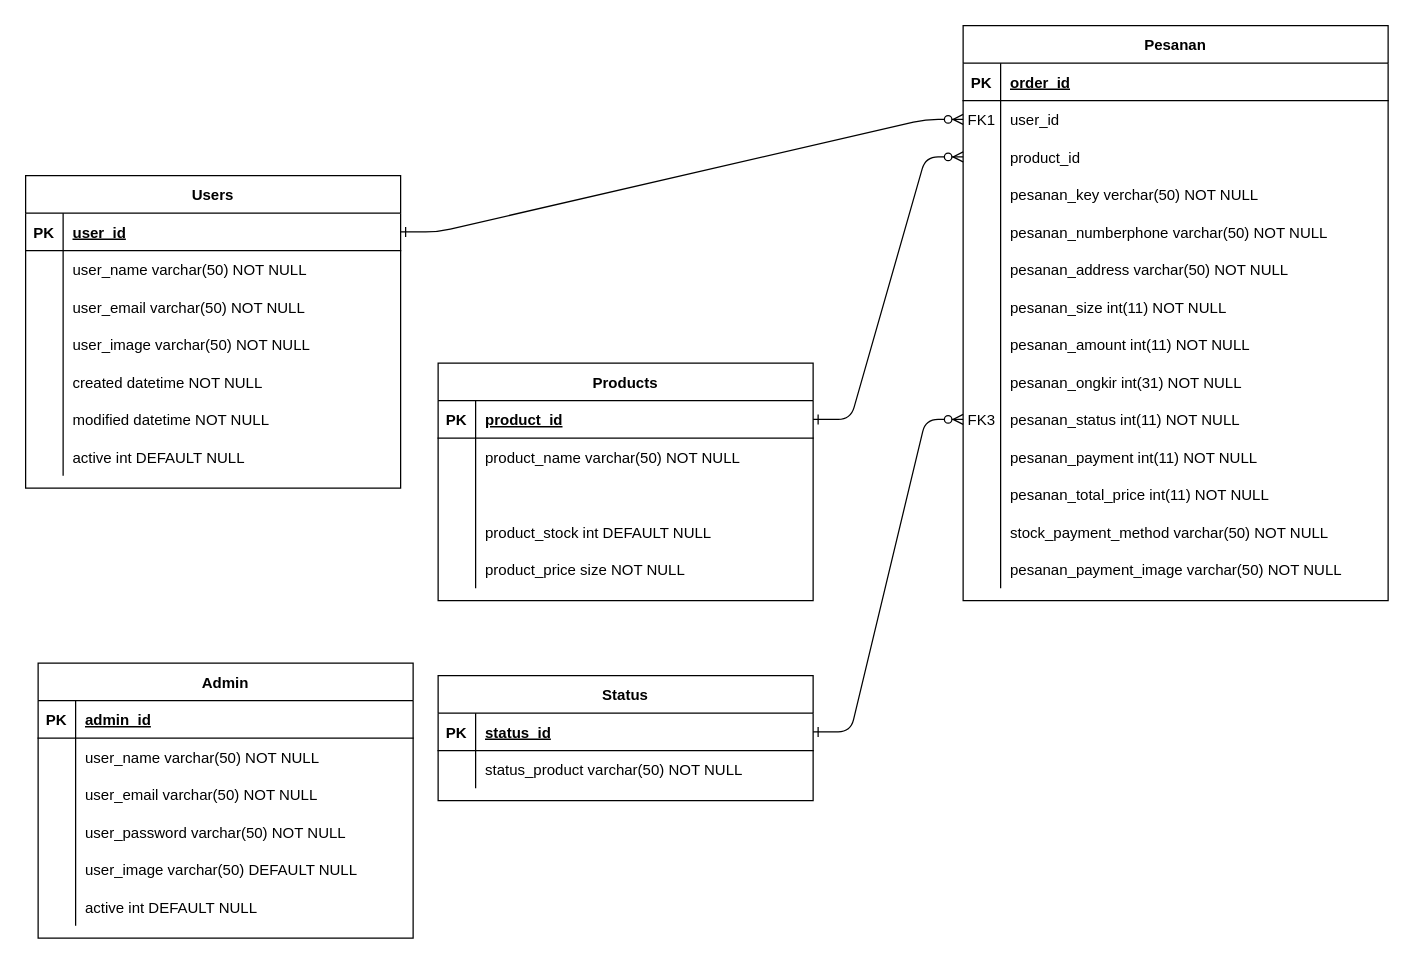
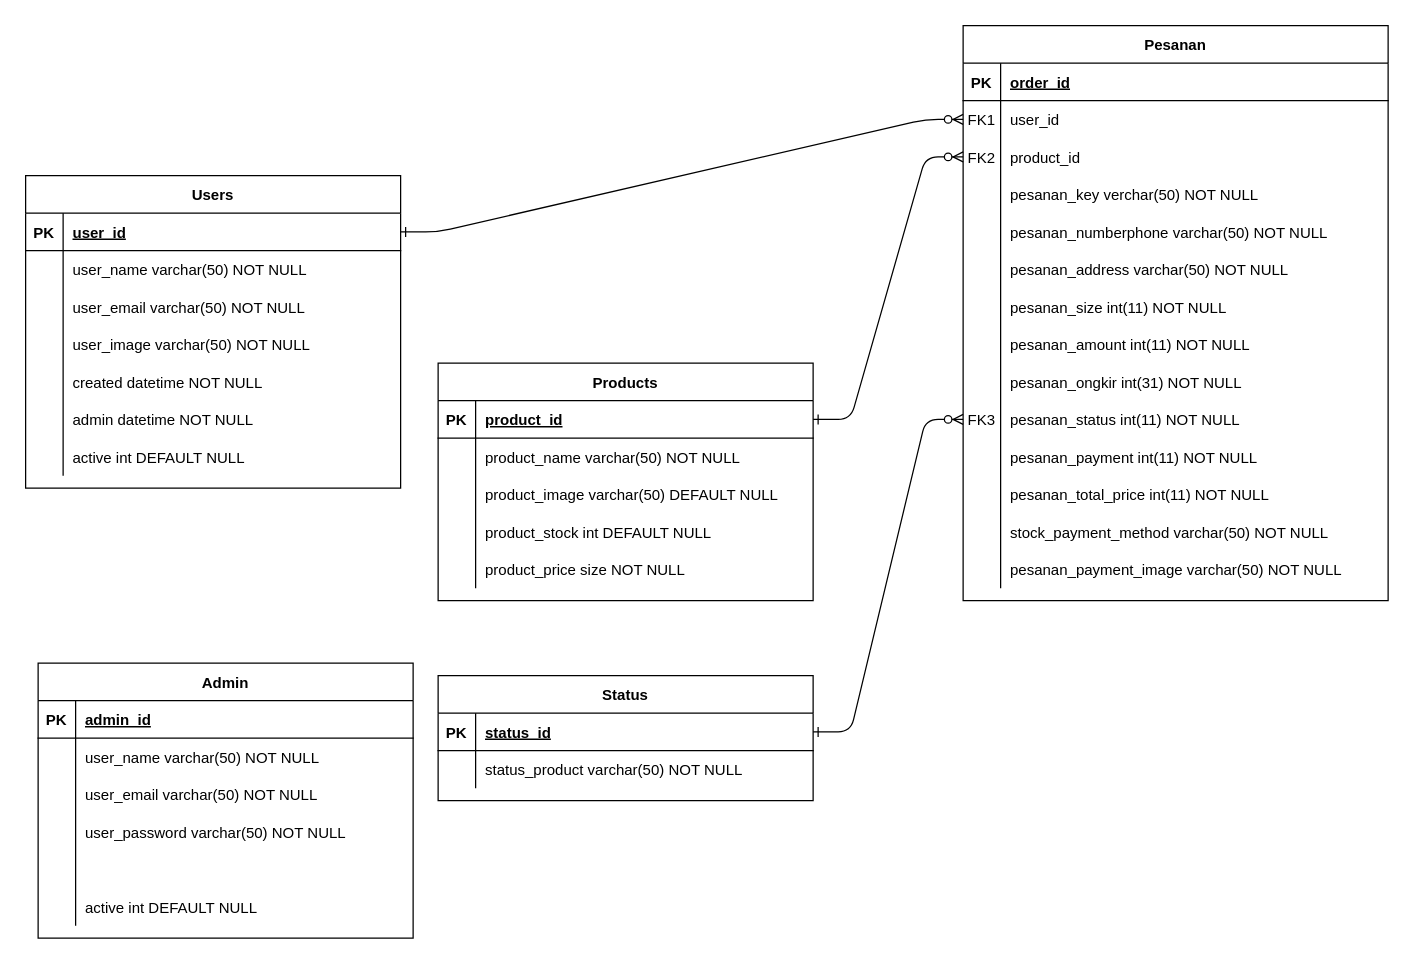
node "FK2": added
node "modified datetime NOT NULL": label "modified datetime NOT NULL" -> "admin datetime NOT NULL"
node "product_image varchar(50) DEFAULT NULL": added
node "user_image varchar(50) DEFAULT NULL": removed
